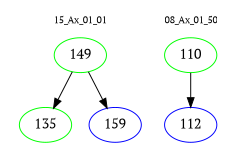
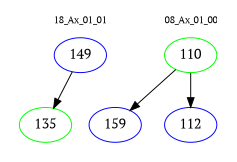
cluster "15_Ax_01_01": label "15_Ax_01_01" -> "18_Ax_01_01"
cluster "08_Ax_01_50": label "08_Ax_01_50" -> "08_Ax_01_00"
node "149": color green -> blue
edge "149" -> "159": now "110" -> "159"
